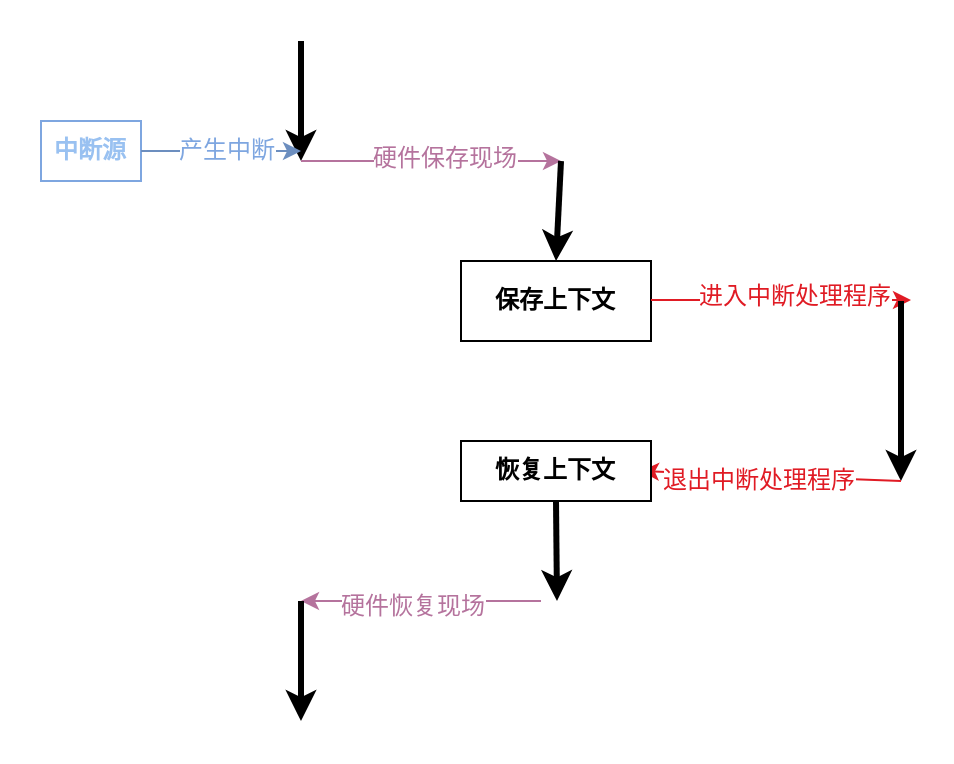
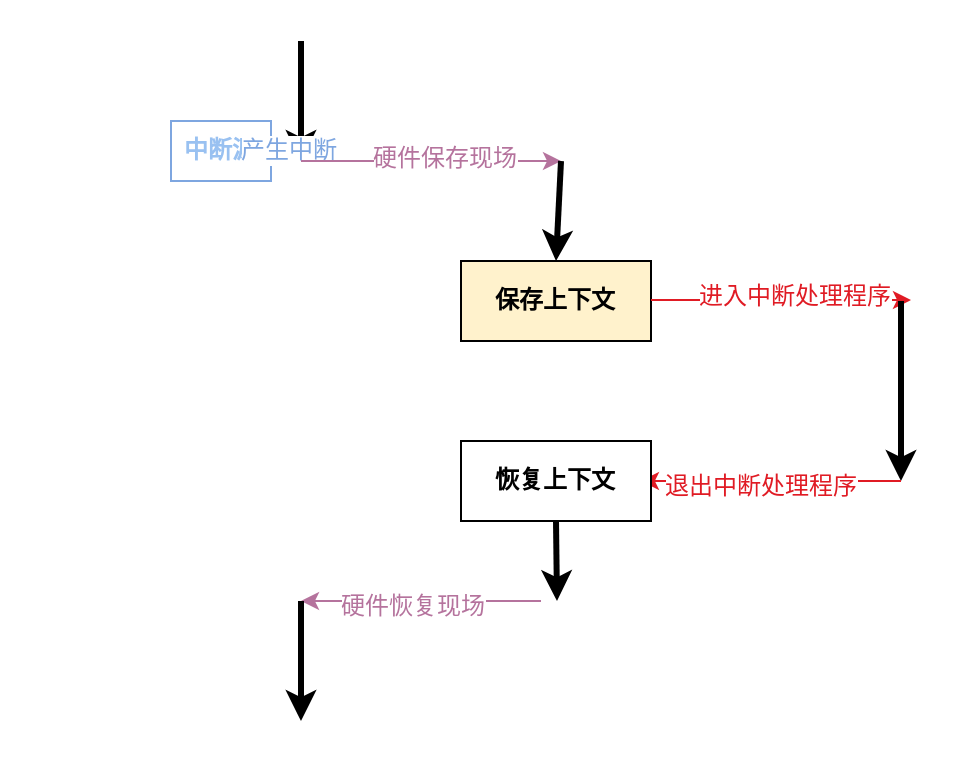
node "中断源": moved (91, 151) -> (221, 151)
node "保存上下文": fillcolor #ffffff -> #fff2cc
node "恢复上下文": size 190x60 -> 190x80
